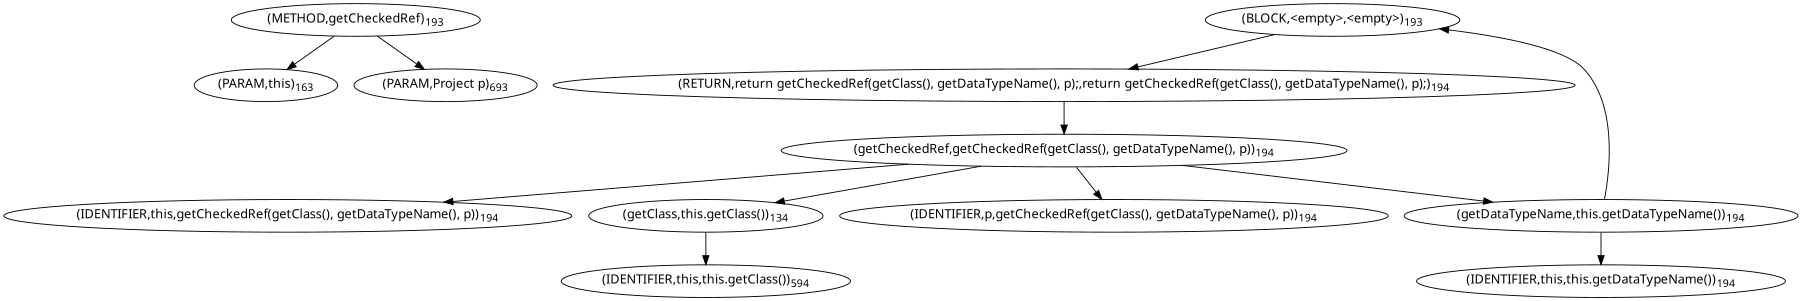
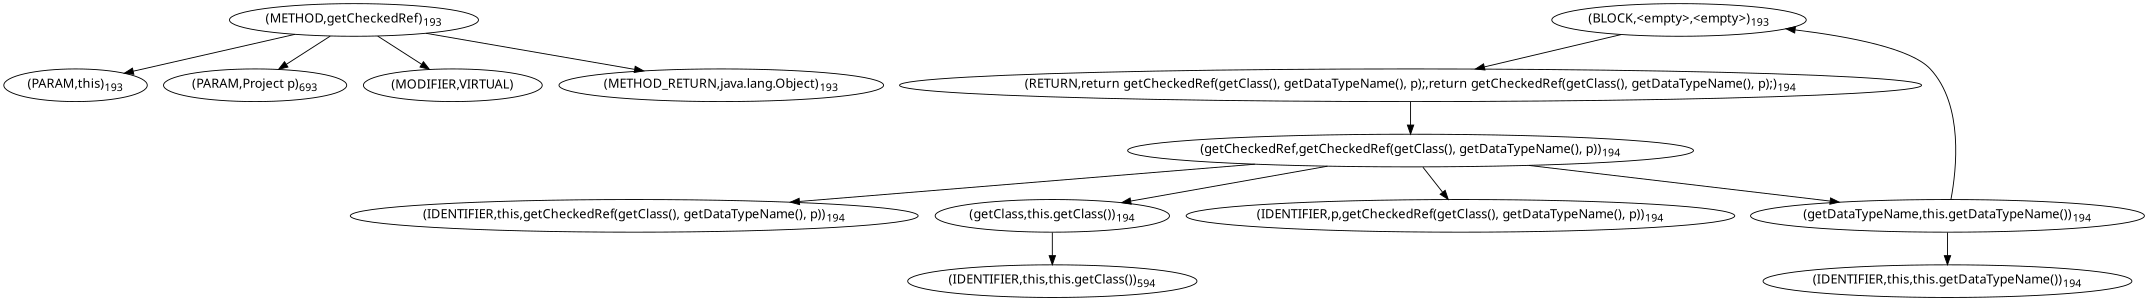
node "(PARAM,this)": text "163" -> "193"
node "(MODIFIER,VIRTUAL)": added
node "(METHOD_RETURN,java.lang.Object)": added
node "(getClass,this.getClass())": text "134" -> "194"
